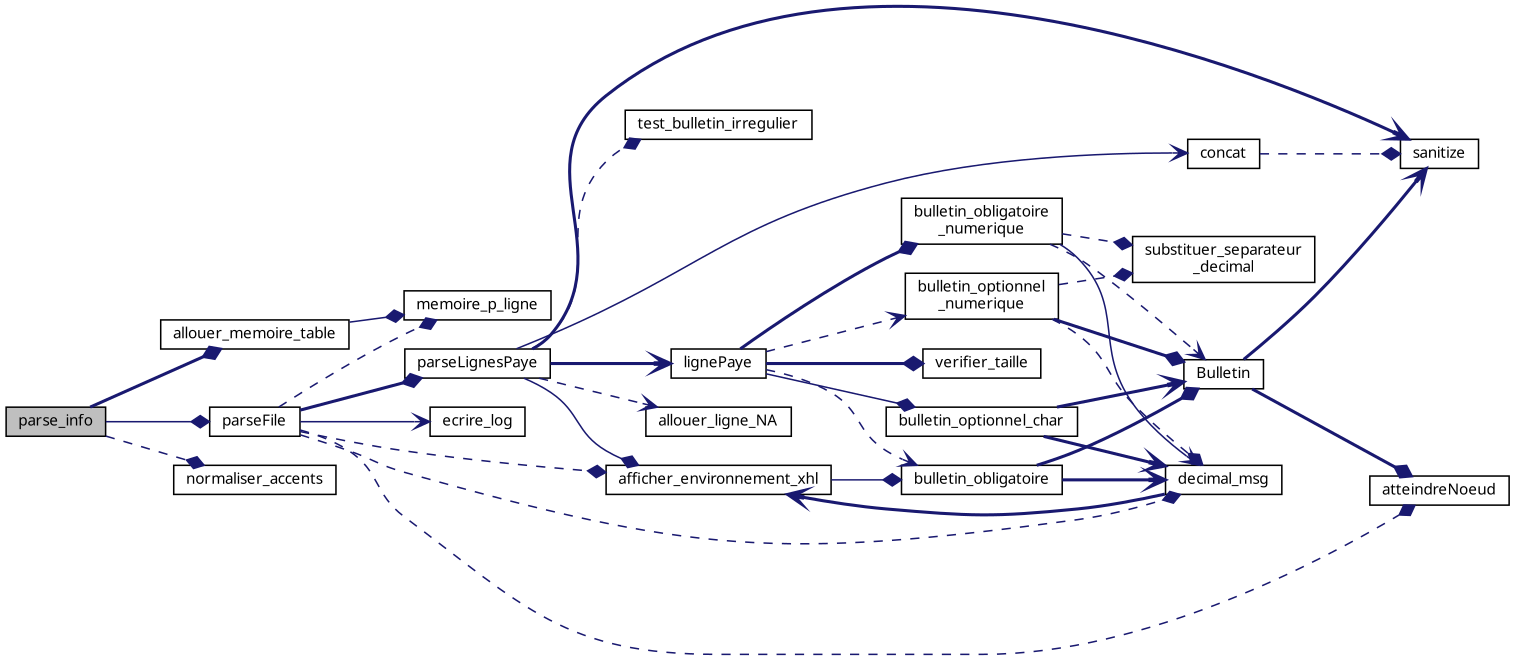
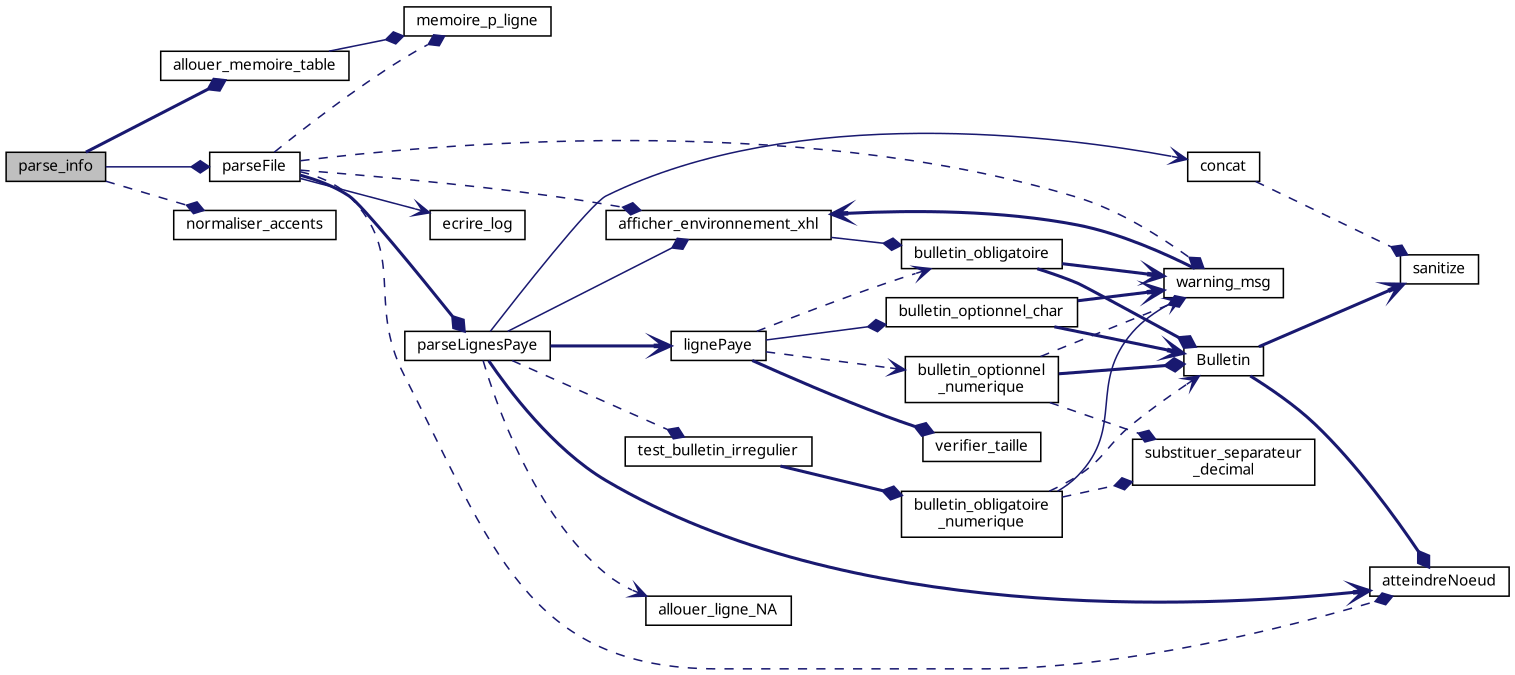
edge "parseLignesPaye" -> "sanitize": now "parseLignesPaye" -> "atteindreNoeud"
edge "lignePaye" -> "bulletin_obligatoire _numerique": now "test_bulletin_irregulier" -> "bulletin_obligatoire _numerique"
node "decimal_msg": label "decimal_msg" -> "warning_msg"
